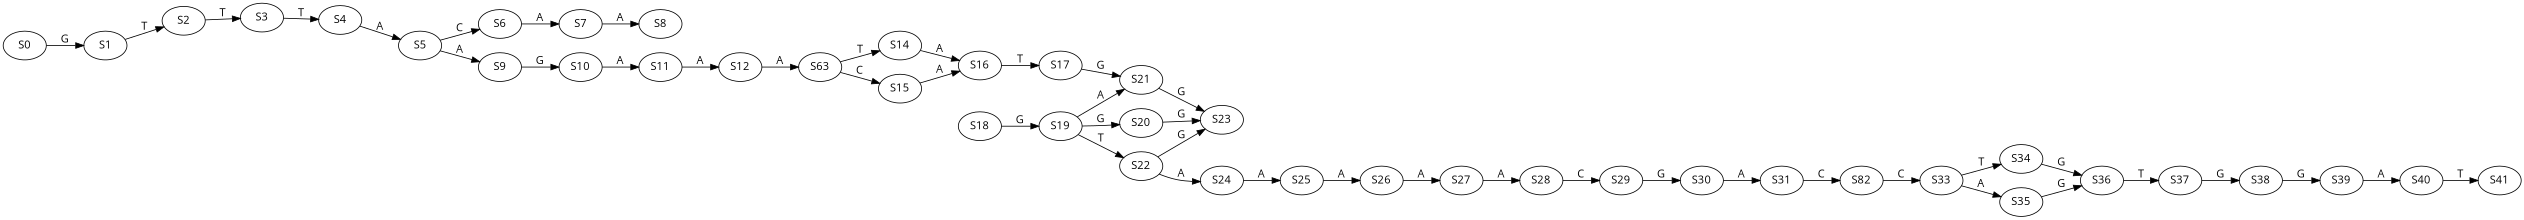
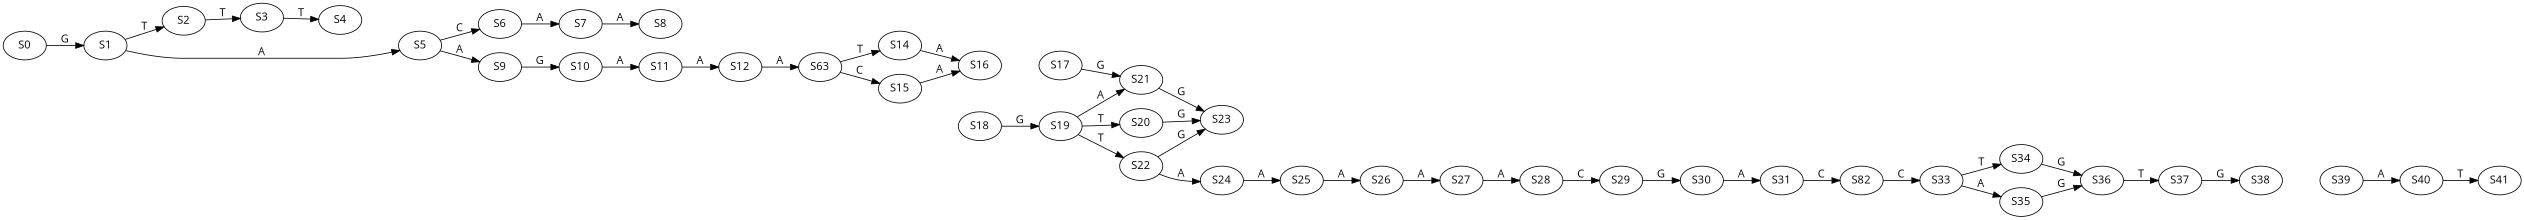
edge "S4" -> "S5": now "S1" -> "S5"
edge "S16" -> "S17": removed, label "T"
edge "S19" -> "S20": label "G" -> "T"
edge "S38" -> "S39": removed, label "G"
